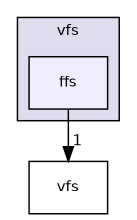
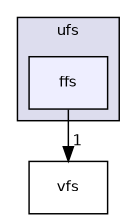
cluster "vfs": label "vfs" -> "ufs"
